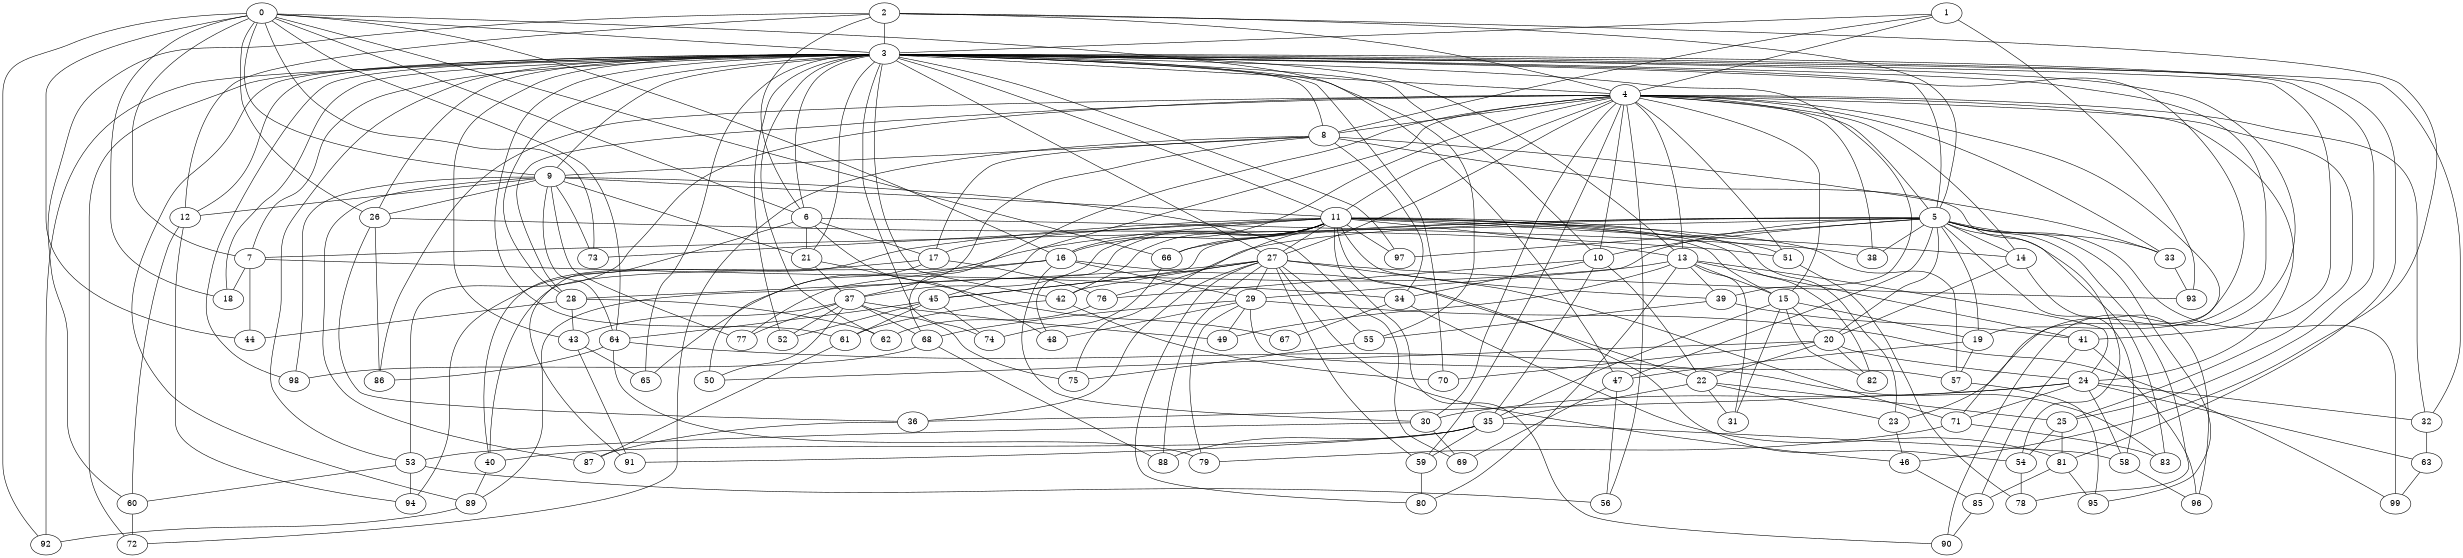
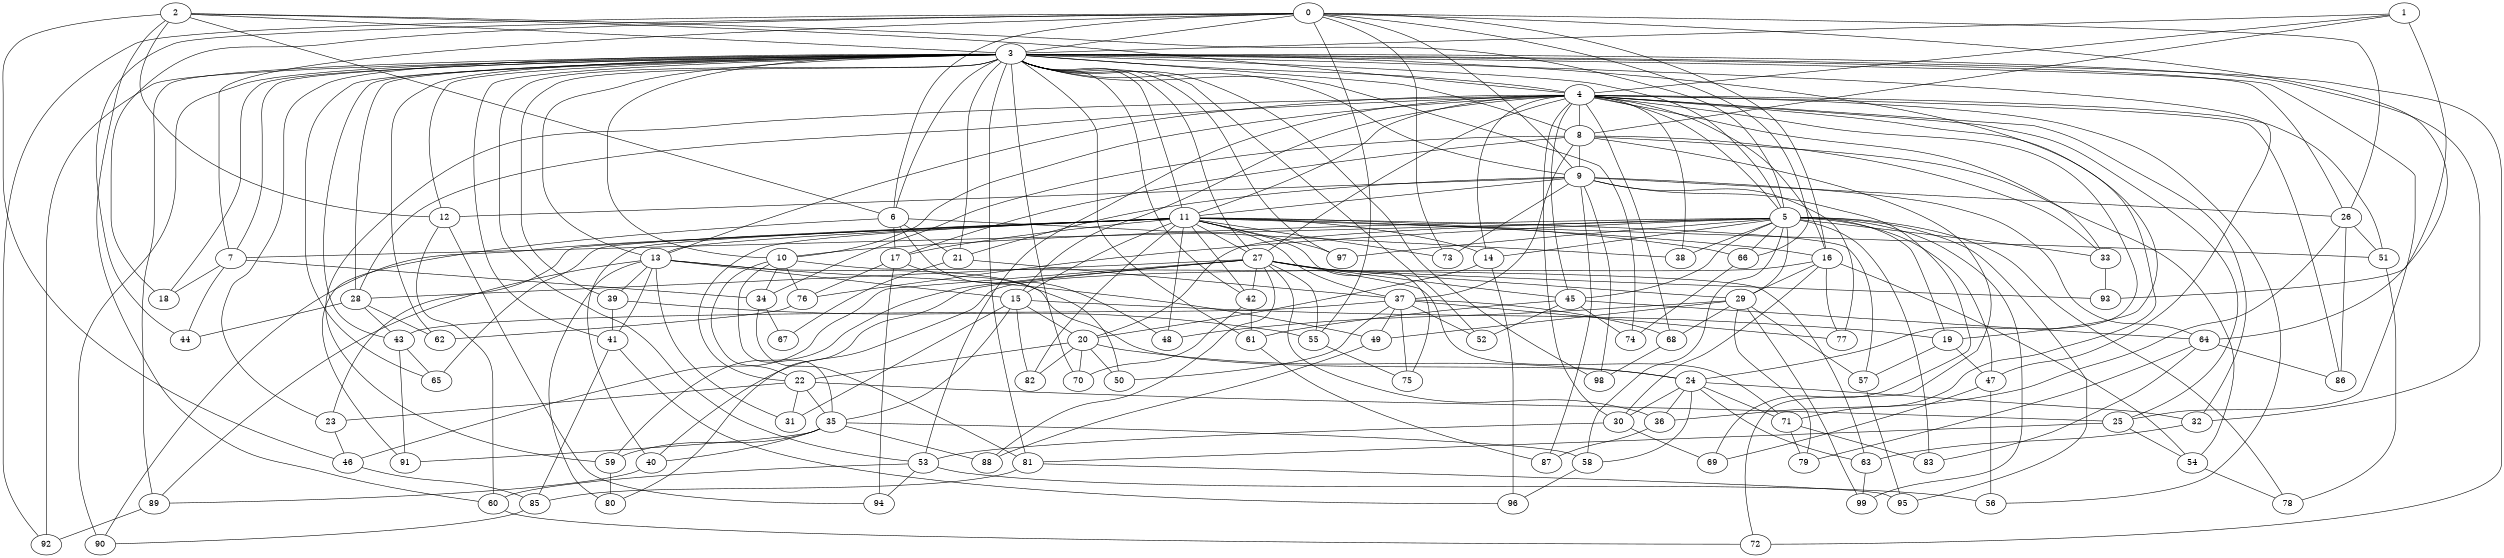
edge "10" -- "63": added
edge "11" -- "39": removed
edge "68" -- "88": now "49" -- "88"
